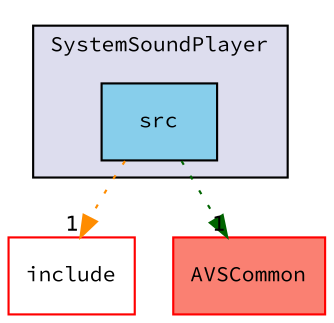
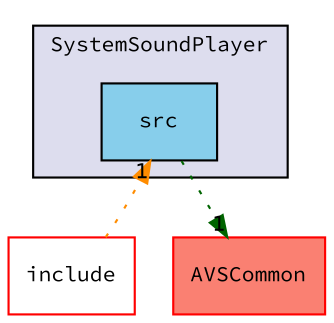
edge "src" -> "include": reversed
